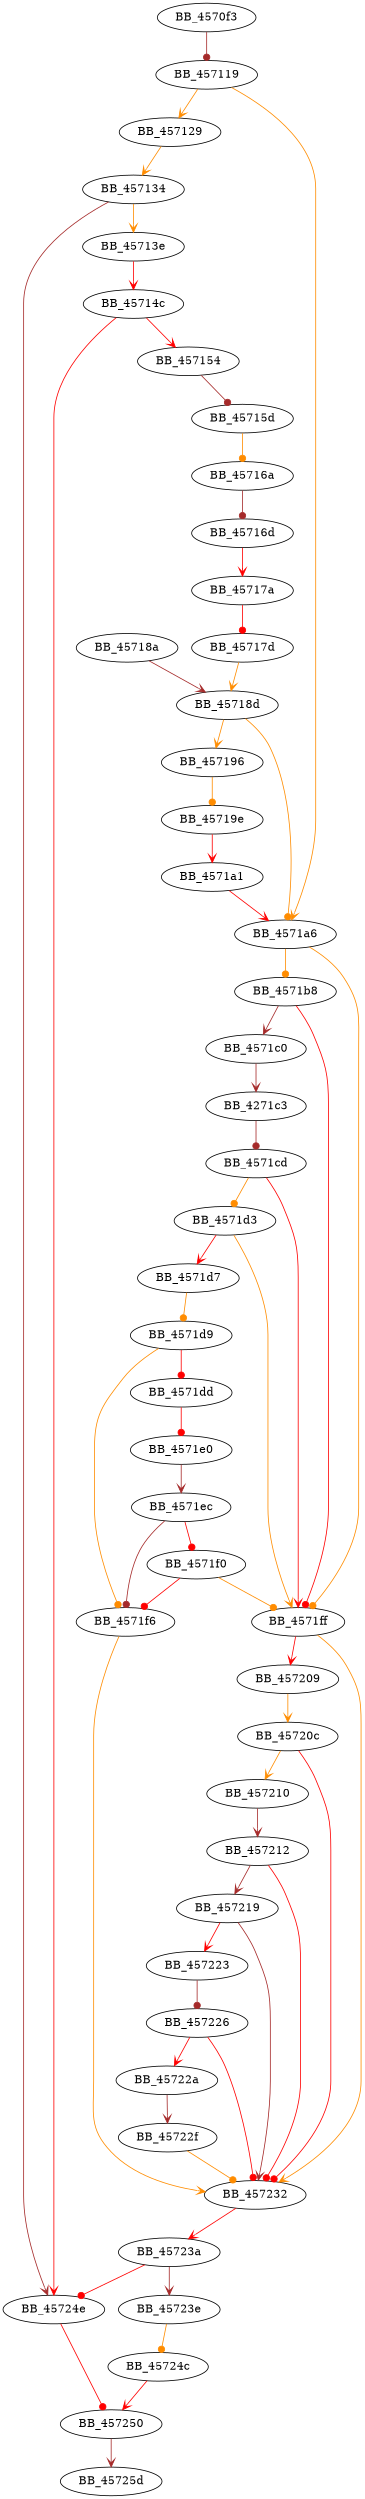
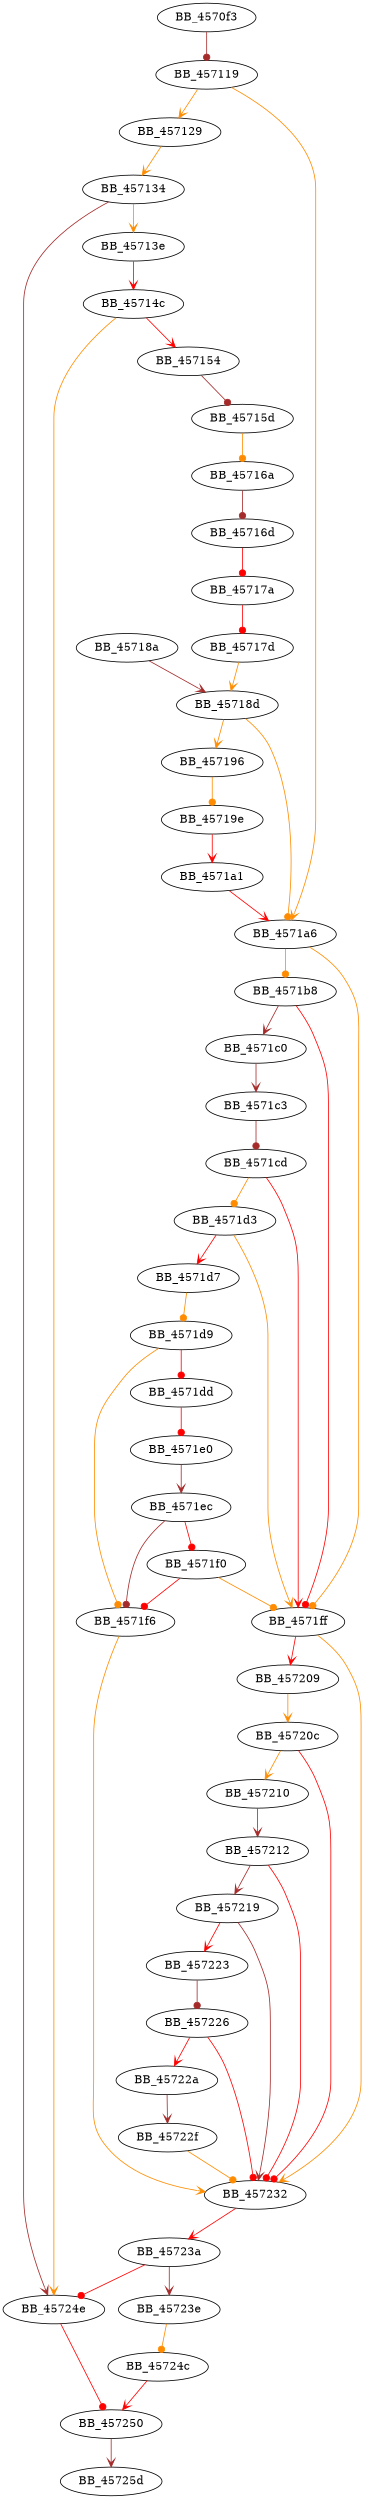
edge "BB_45716d" -> "BB_45717a": arrowhead vee -> dot
node "BB_4271c3": label "BB_4271c3" -> "BB_4571c3"
edge "BB_45714c" -> "BB_45724e": color red -> darkorange
